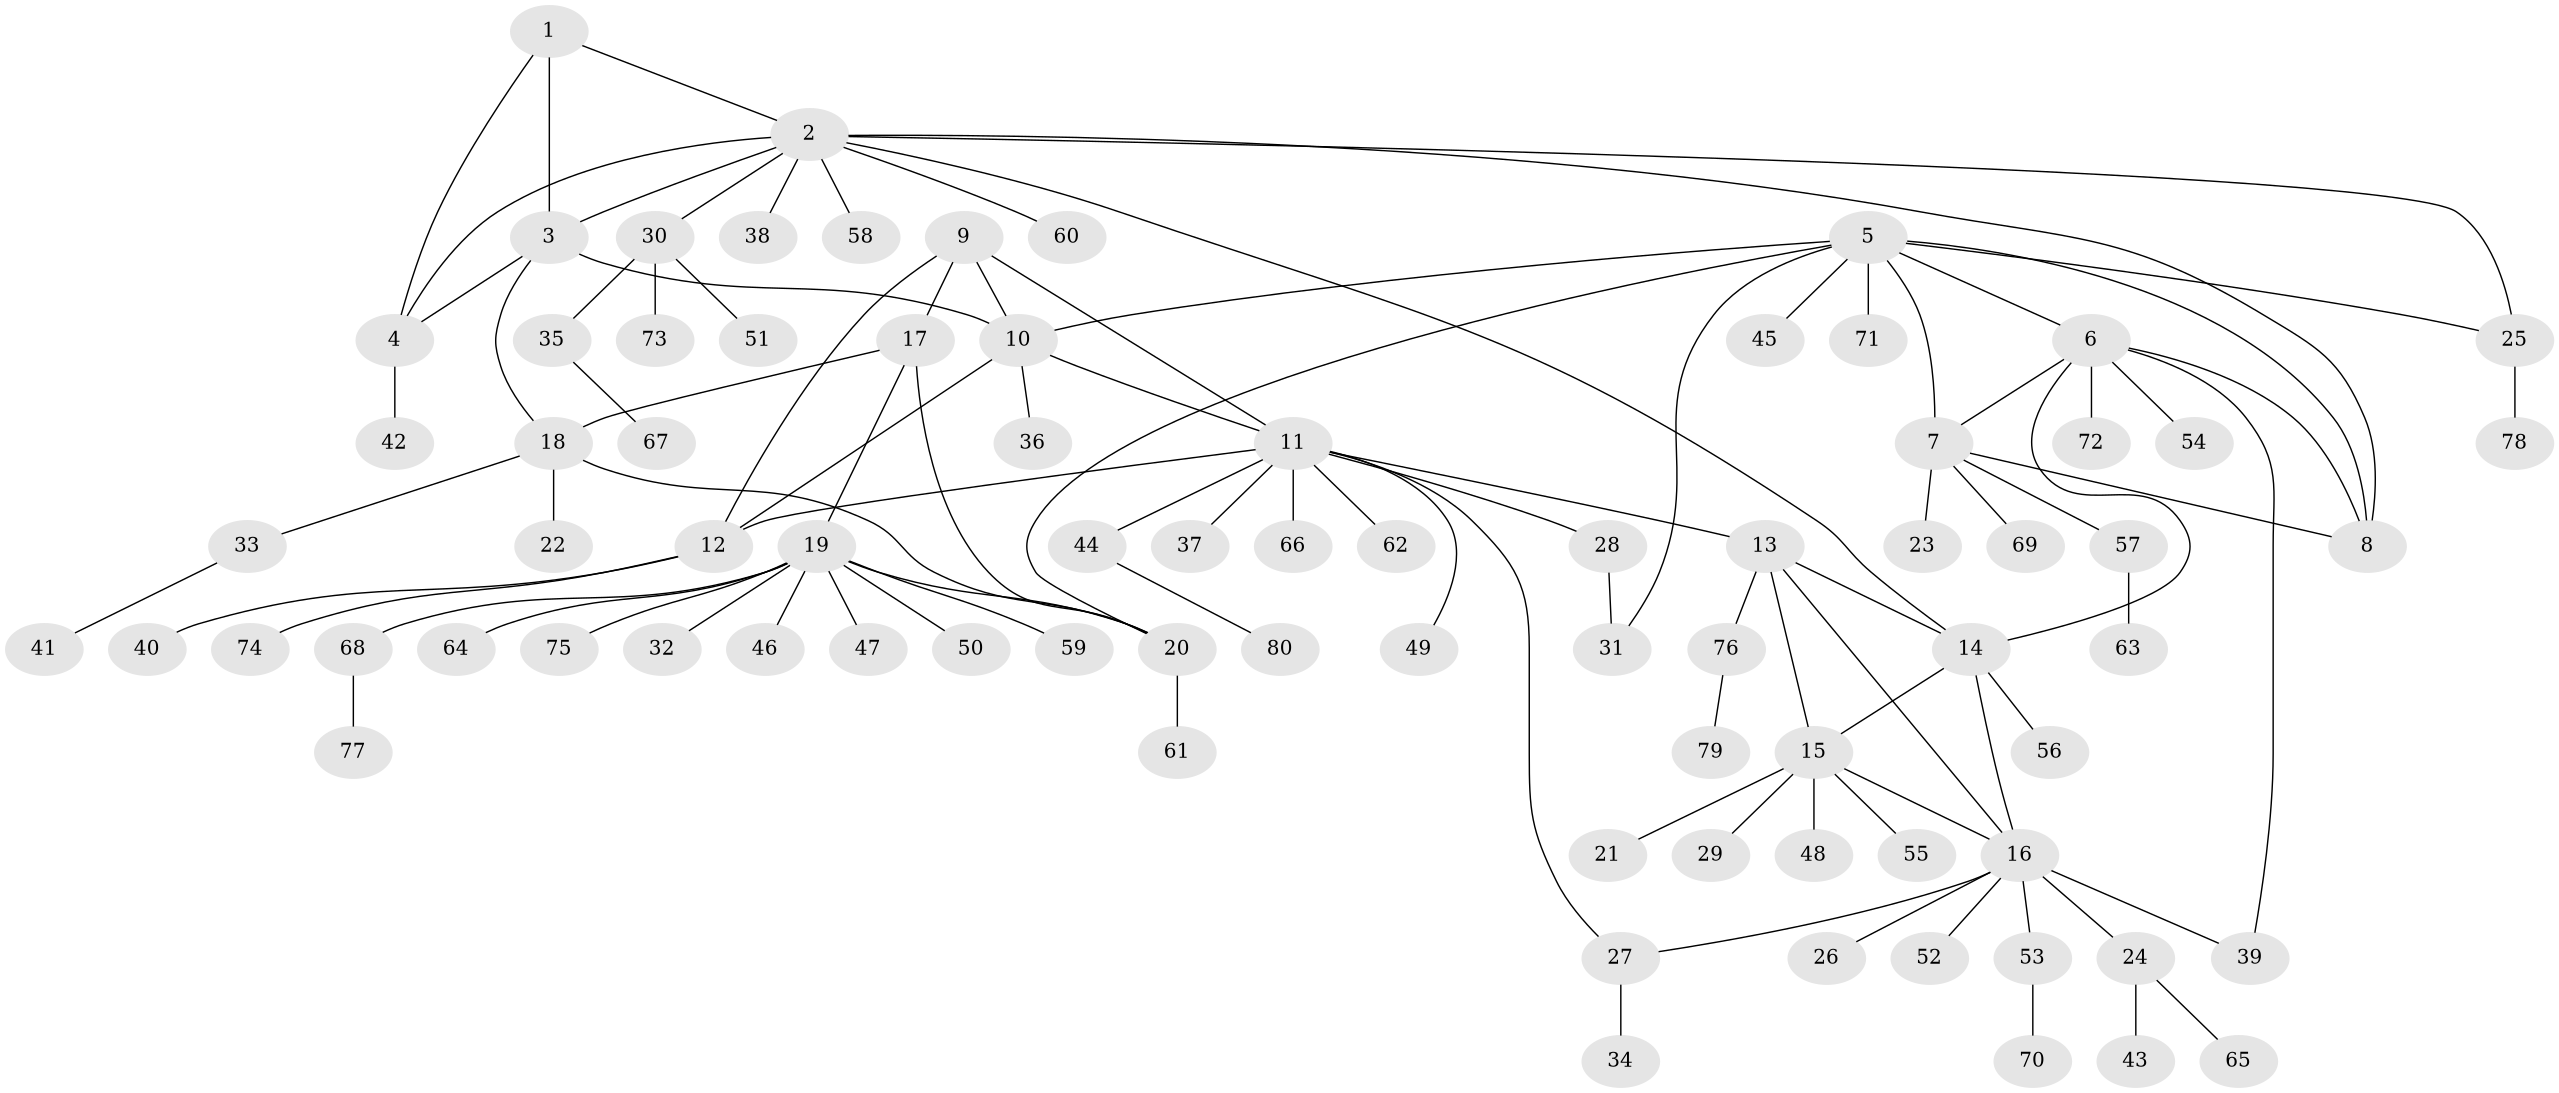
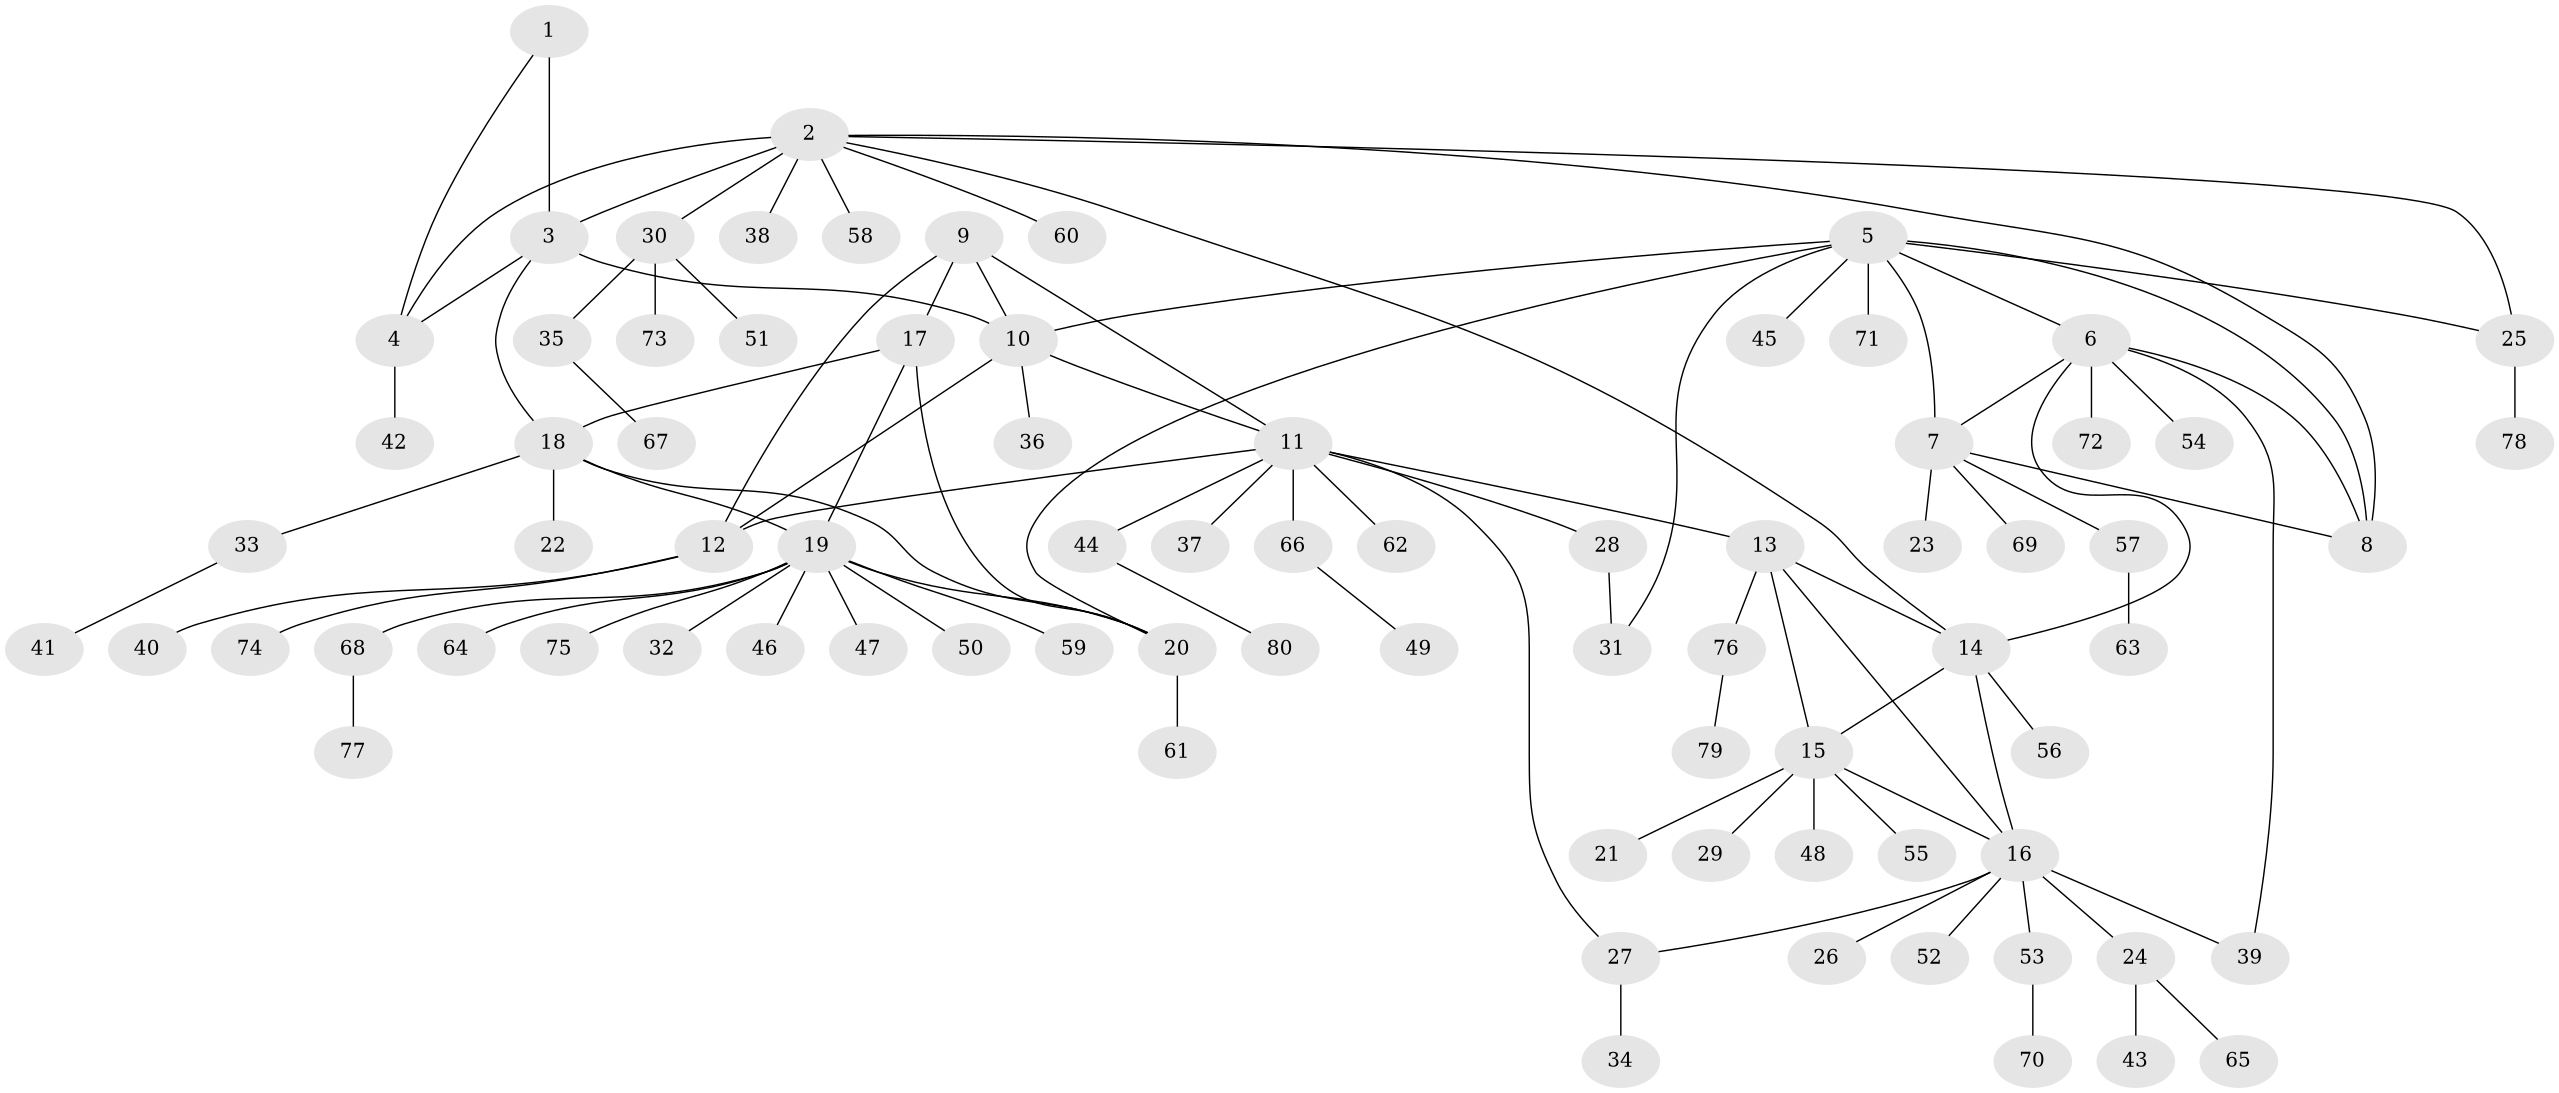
edge "1" -- "2": removed
edge "18" -- "19": added
edge "11" -- "49": now "66" -- "49"
